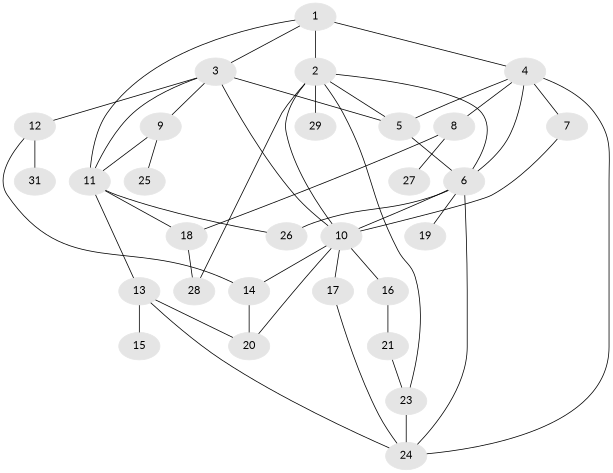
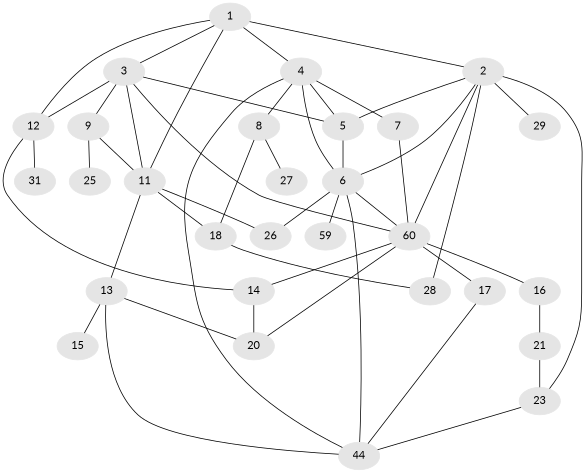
edge "1" -- "12": added
node "10": label "10" -> "60"
node "19": label "19" -> "59"
node "24": label "24" -> "44"
